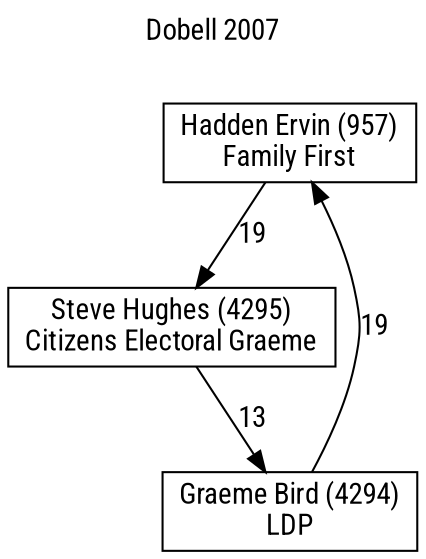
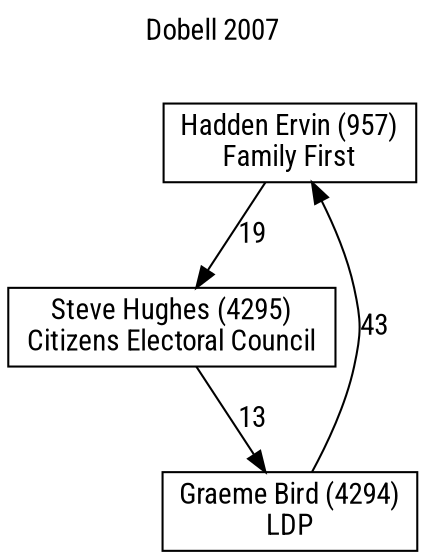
node "Steve Hughes (4295) Citizens Electoral Graeme": label "Steve Hughes (4295) Citizens Electoral Graeme" -> "Steve Hughes (4295) Citizens Electoral Council"
edge "Graeme Bird (4294) LDP" -> "Hadden Ervin (957) Family First": label "19" -> "43"
